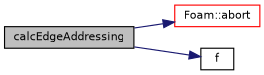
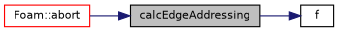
edge "calcEdgeAddressing" -> "Foam::abort": reversed
